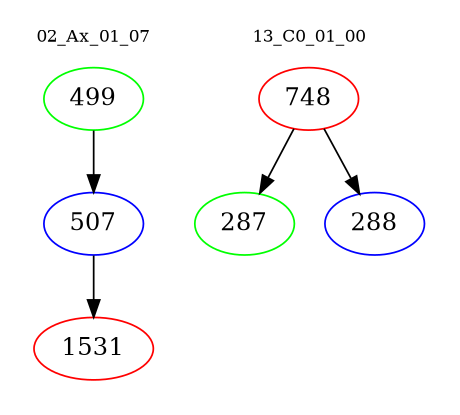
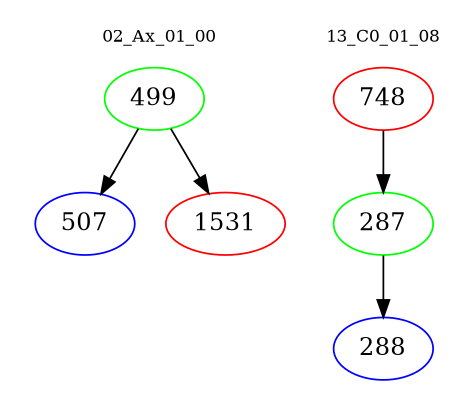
cluster "02_Ax_01_07": label "02_Ax_01_07" -> "02_Ax_01_00"
cluster "13_C0_01_00": label "13_C0_01_00" -> "13_C0_01_08"
edge "748" -> "288": now "287" -> "288"
edge "507" -> "1531": now "499" -> "1531"
